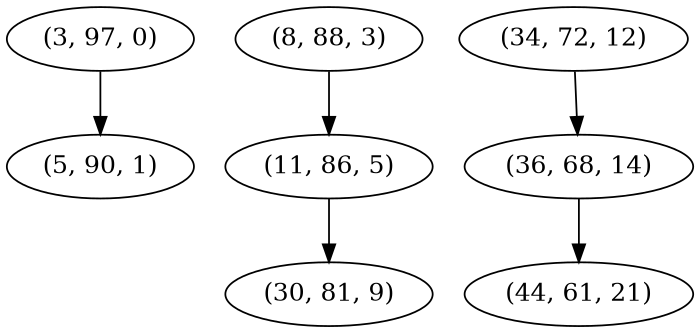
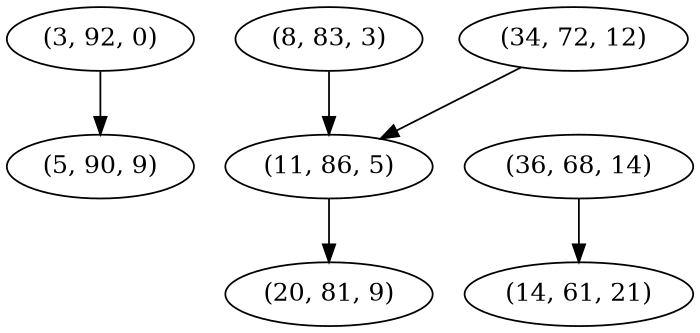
node "(3, 97, 0)": label "(3, 97, 0)" -> "(3, 92, 0)"
node "(8, 88, 3)": label "(8, 88, 3)" -> "(8, 83, 3)"
edge "(34, 72, 12)" -> "(36, 68, 14)": now "(34, 72, 12)" -> "(11, 86, 5)"
node "(5, 90, 1)": label "(5, 90, 1)" -> "(5, 90, 9)"
node "(30, 81, 9)": label "(30, 81, 9)" -> "(20, 81, 9)"
node "(44, 61, 21)": label "(44, 61, 21)" -> "(14, 61, 21)"
